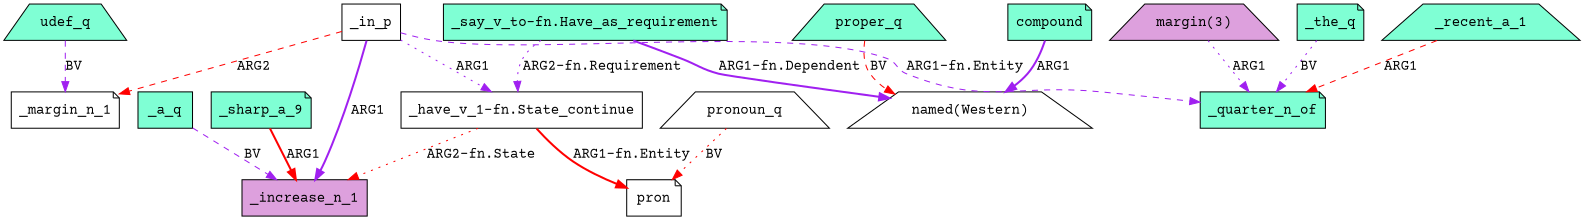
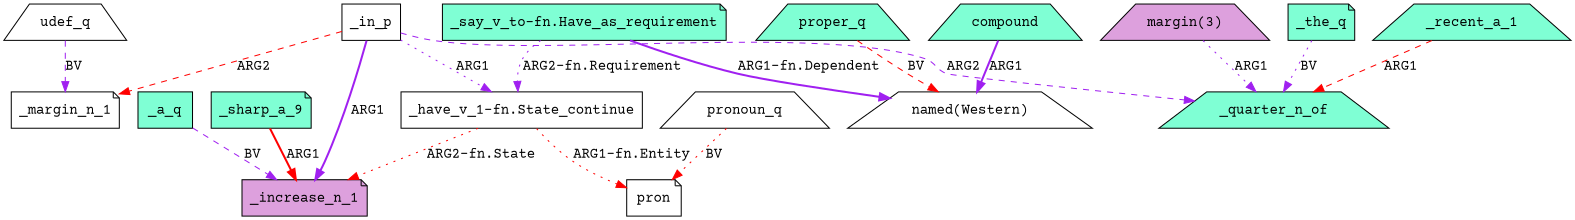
node "udef_q": fillcolor aquamarine -> white
node "compound": shape note -> trapezium
edge "_in_p" -> "_quarter_n_of": label "ARG1-fn.Entity" -> "ARG2"
node "_quarter_n_of": shape note -> trapezium
edge "_have_v_1-fn.State_continue" -> "pron": style bold -> dotted
node "_increase_n_1": shape box -> note
